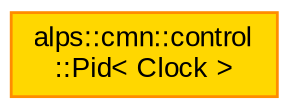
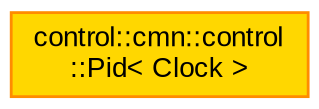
node "alps::cmn::control ::Pid< Clock >": label "alps::cmn::control ::Pid< Clock >" -> "control::cmn::control ::Pid< Clock >"
